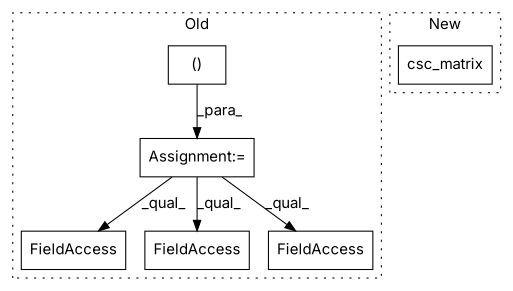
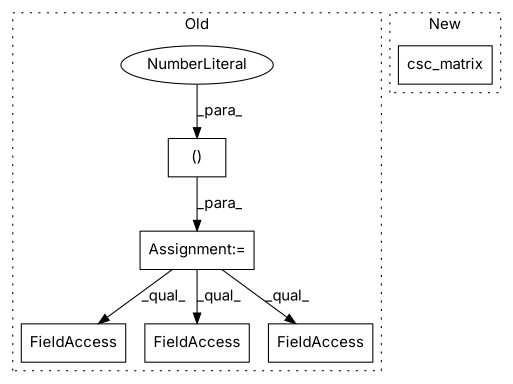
node "NumberLiteral": added
